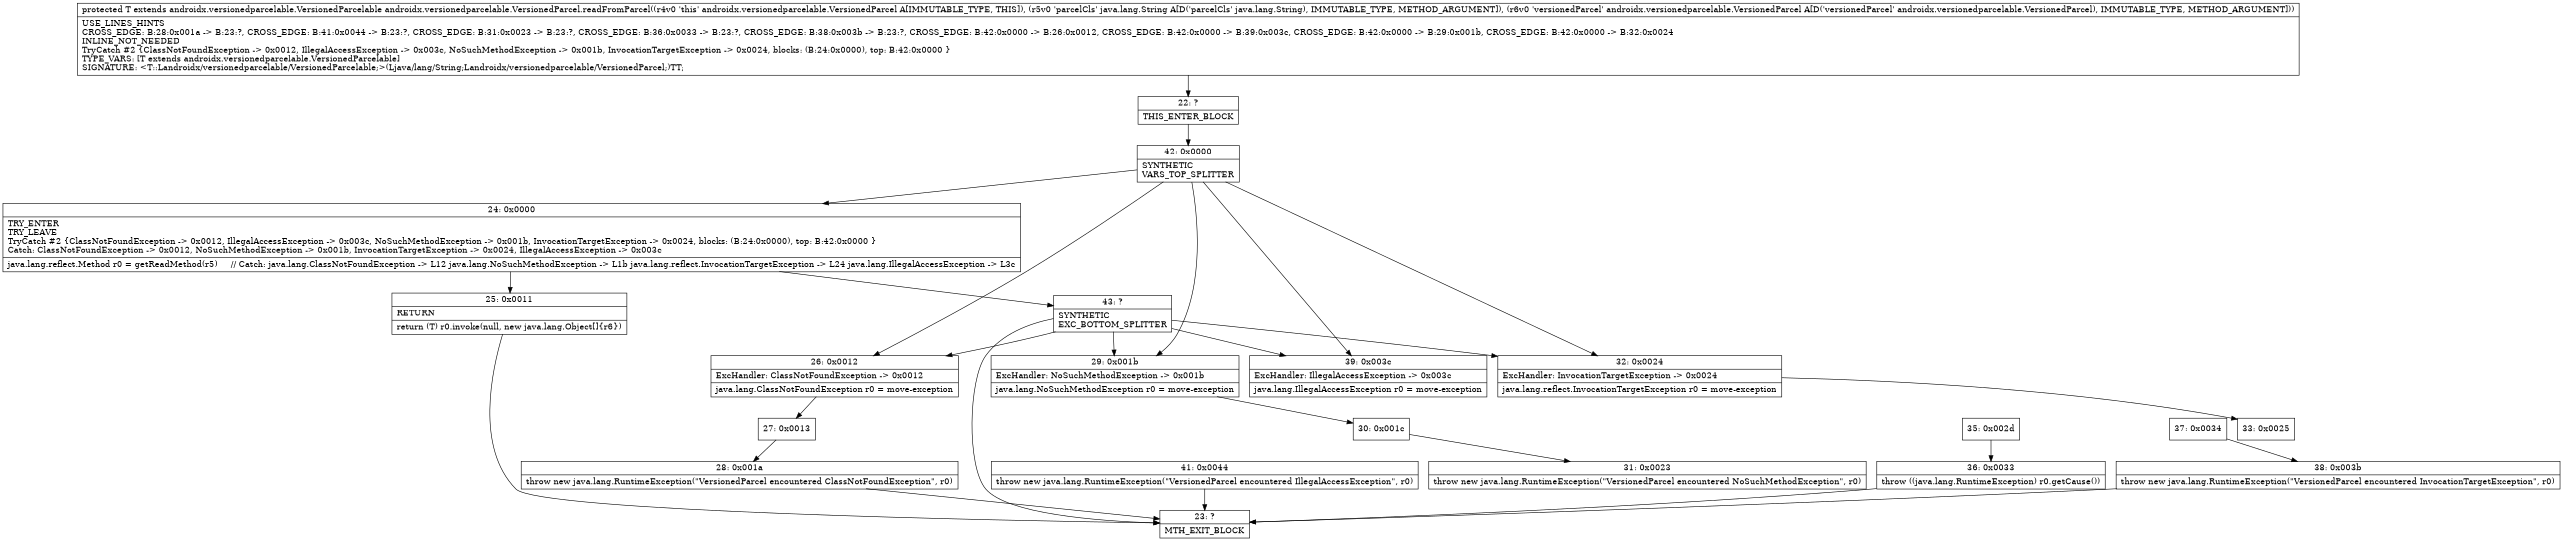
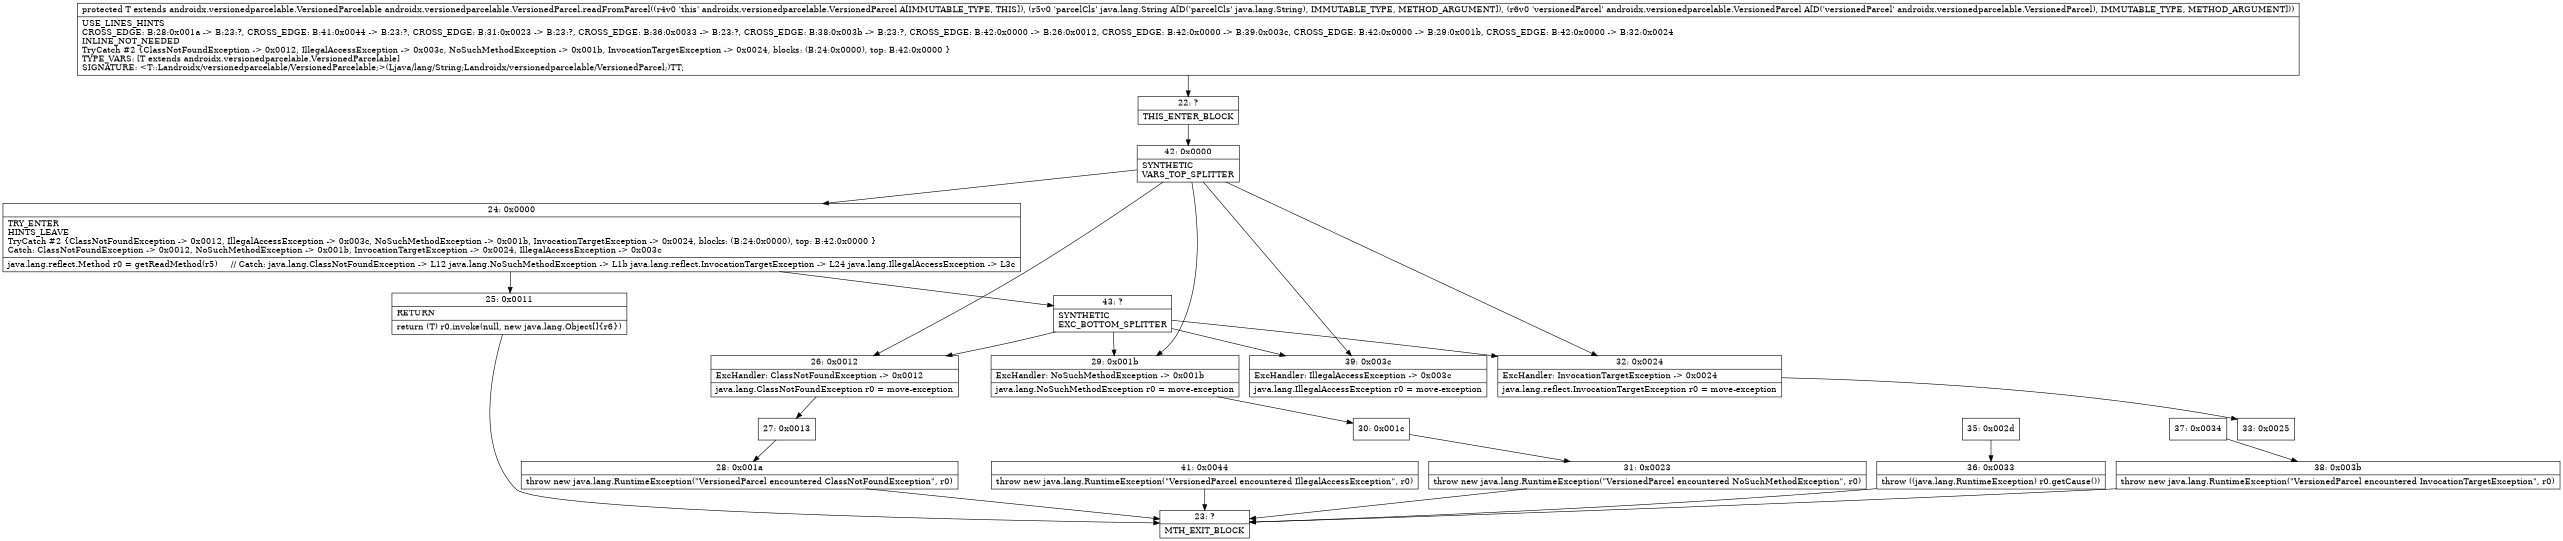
node "24: 0x0000": text "TRY_LEAVE" -> "HINTS_LEAVE"
edge "43: ?" -> "23: ?": now "31: 0x0023" -> "23: ?"
